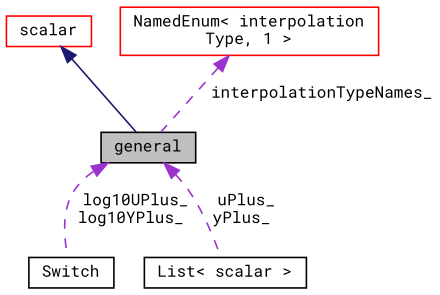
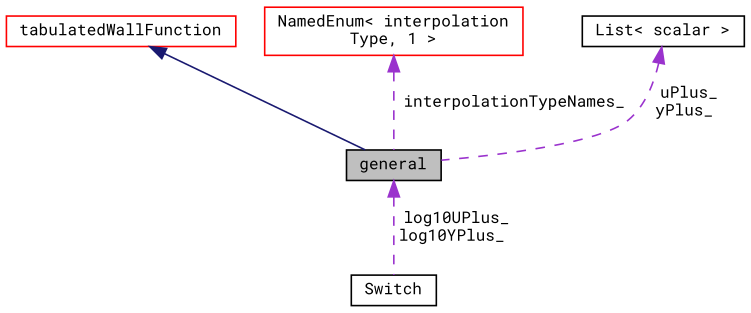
node "scalar": label "scalar" -> "tabulatedWallFunction"
edge "List< scalar >" -> "general": reversed
